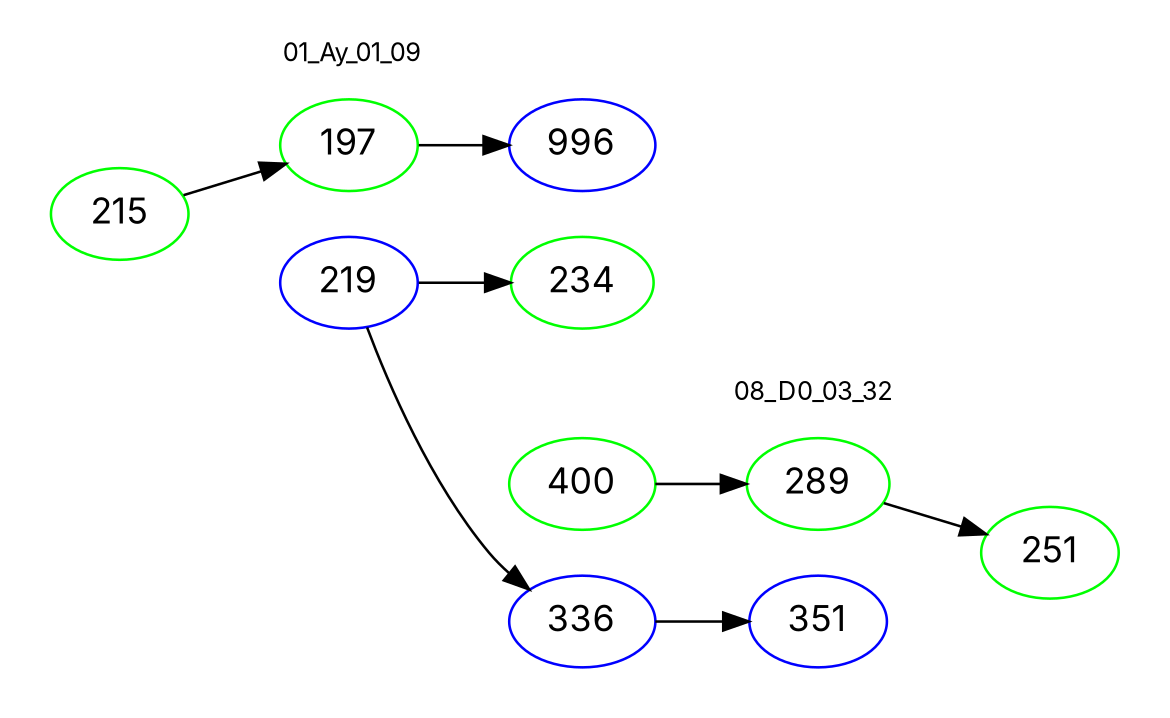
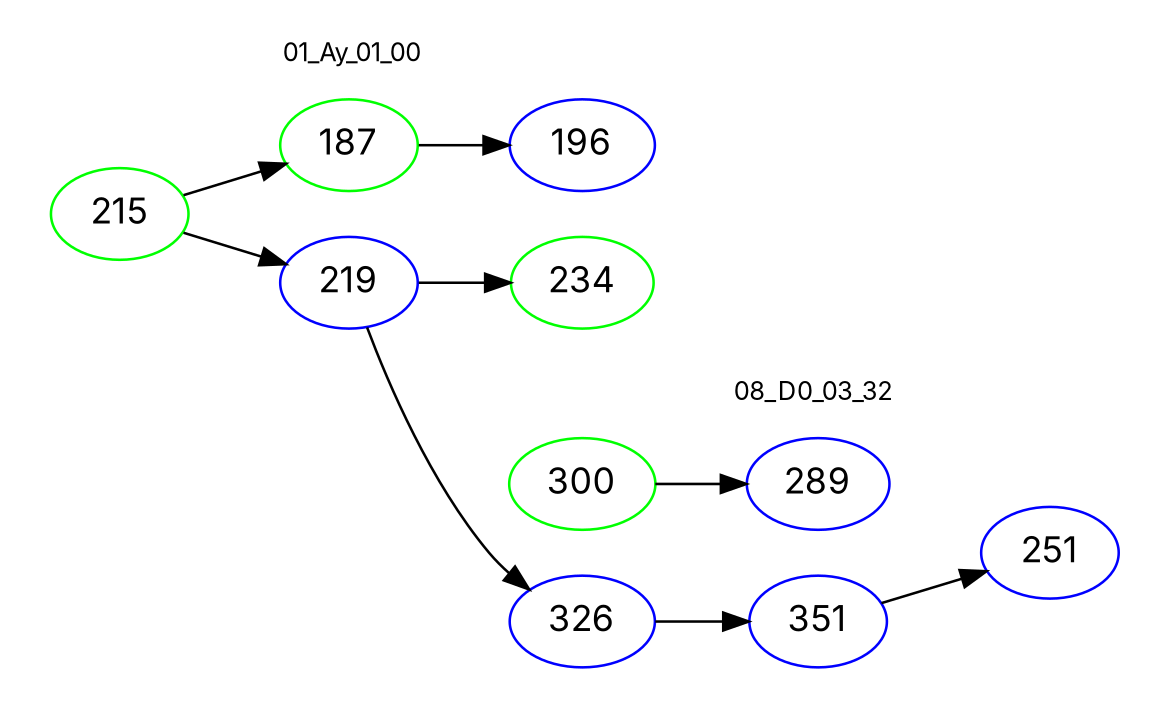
cluster "01_Ay_01_09": label "01_Ay_01_09" -> "01_Ay_01_00"
node "197": label "197" -> "187"
node "996": label "996" -> "196"
edge "215" -> "219": added
node "400": label "400" -> "300"
node "289": color green -> blue
edge "289" -> "251": now "351" -> "251"
node "251": color green -> blue
node "336": label "336" -> "326"
